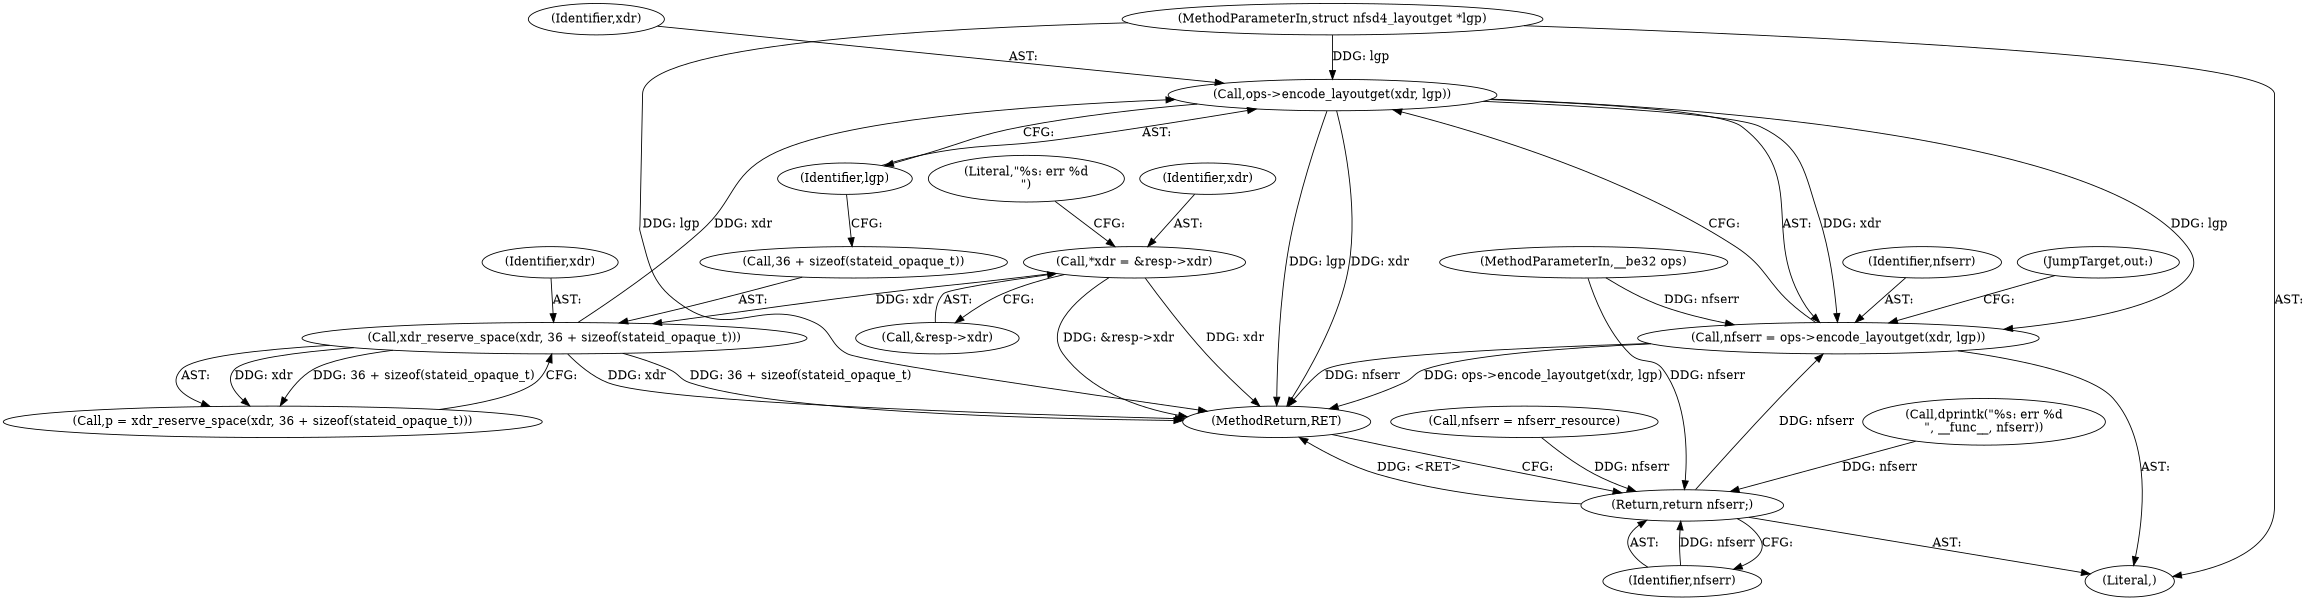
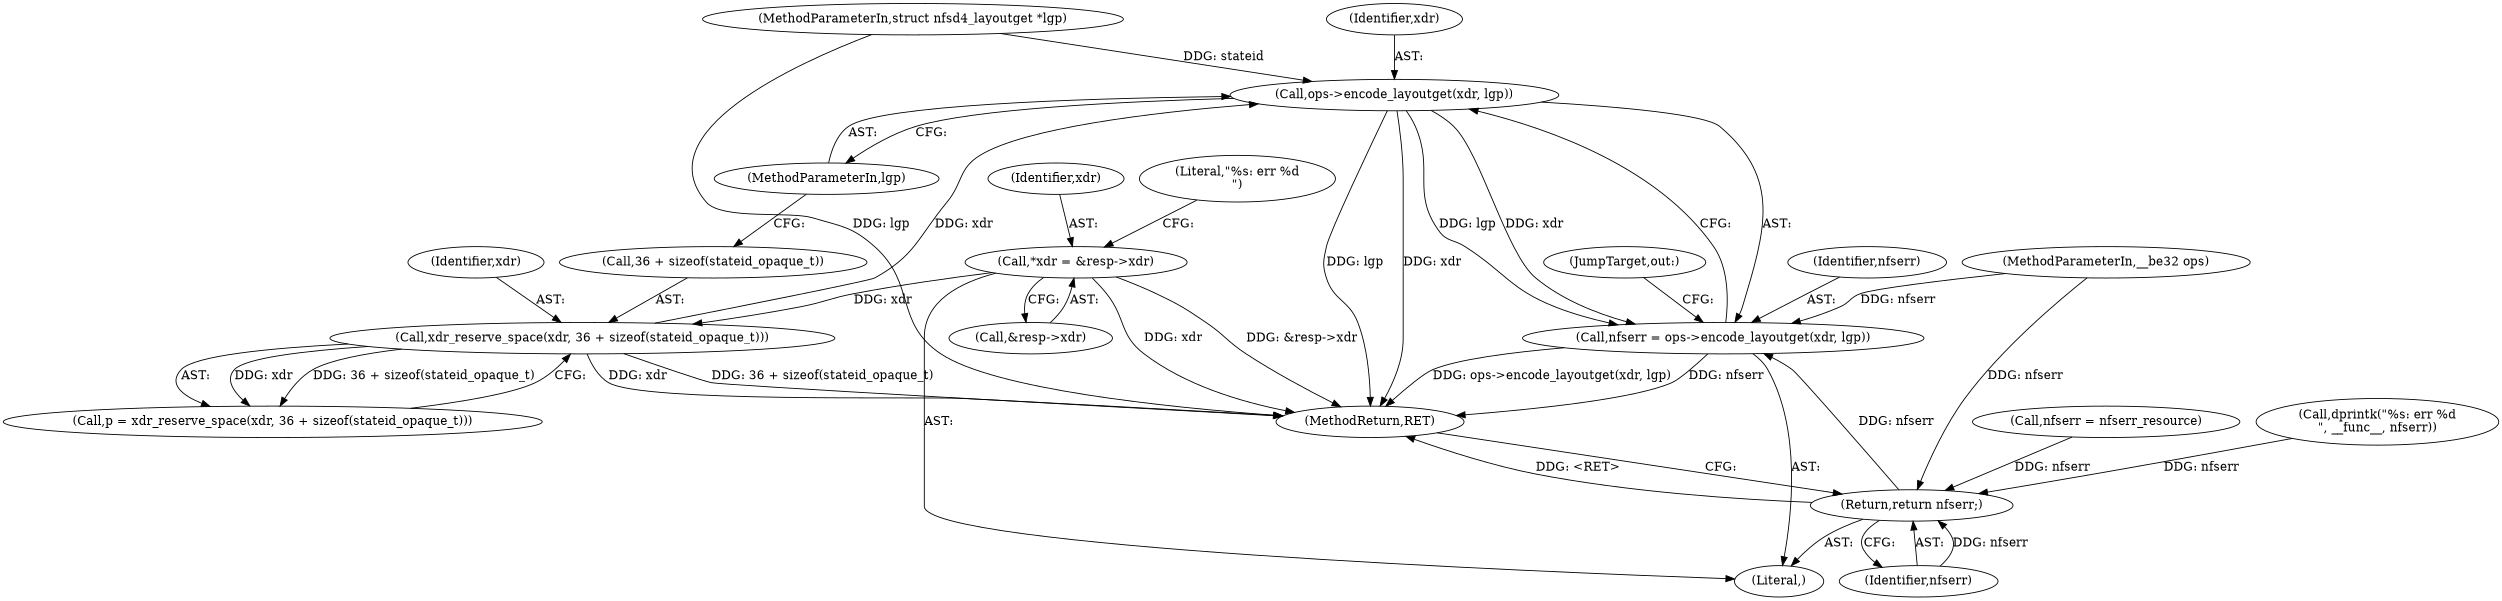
edge "(MethodParameterIn,struct nfsd4_layoutget *lgp)" -> "(Call,ops->encode_layoutget(xdr, lgp))": label "DDG: lgp" -> "DDG: stateid"
edge "(MethodParameterIn,struct nfsd4_layoutget *lgp)" -> "(Literal,)": now "(Call,*xdr = &resp->xdr)" -> "(Literal,)"
node "(Identifier,lgp)": label "(Identifier,lgp)" -> "(MethodParameterIn,lgp)"
